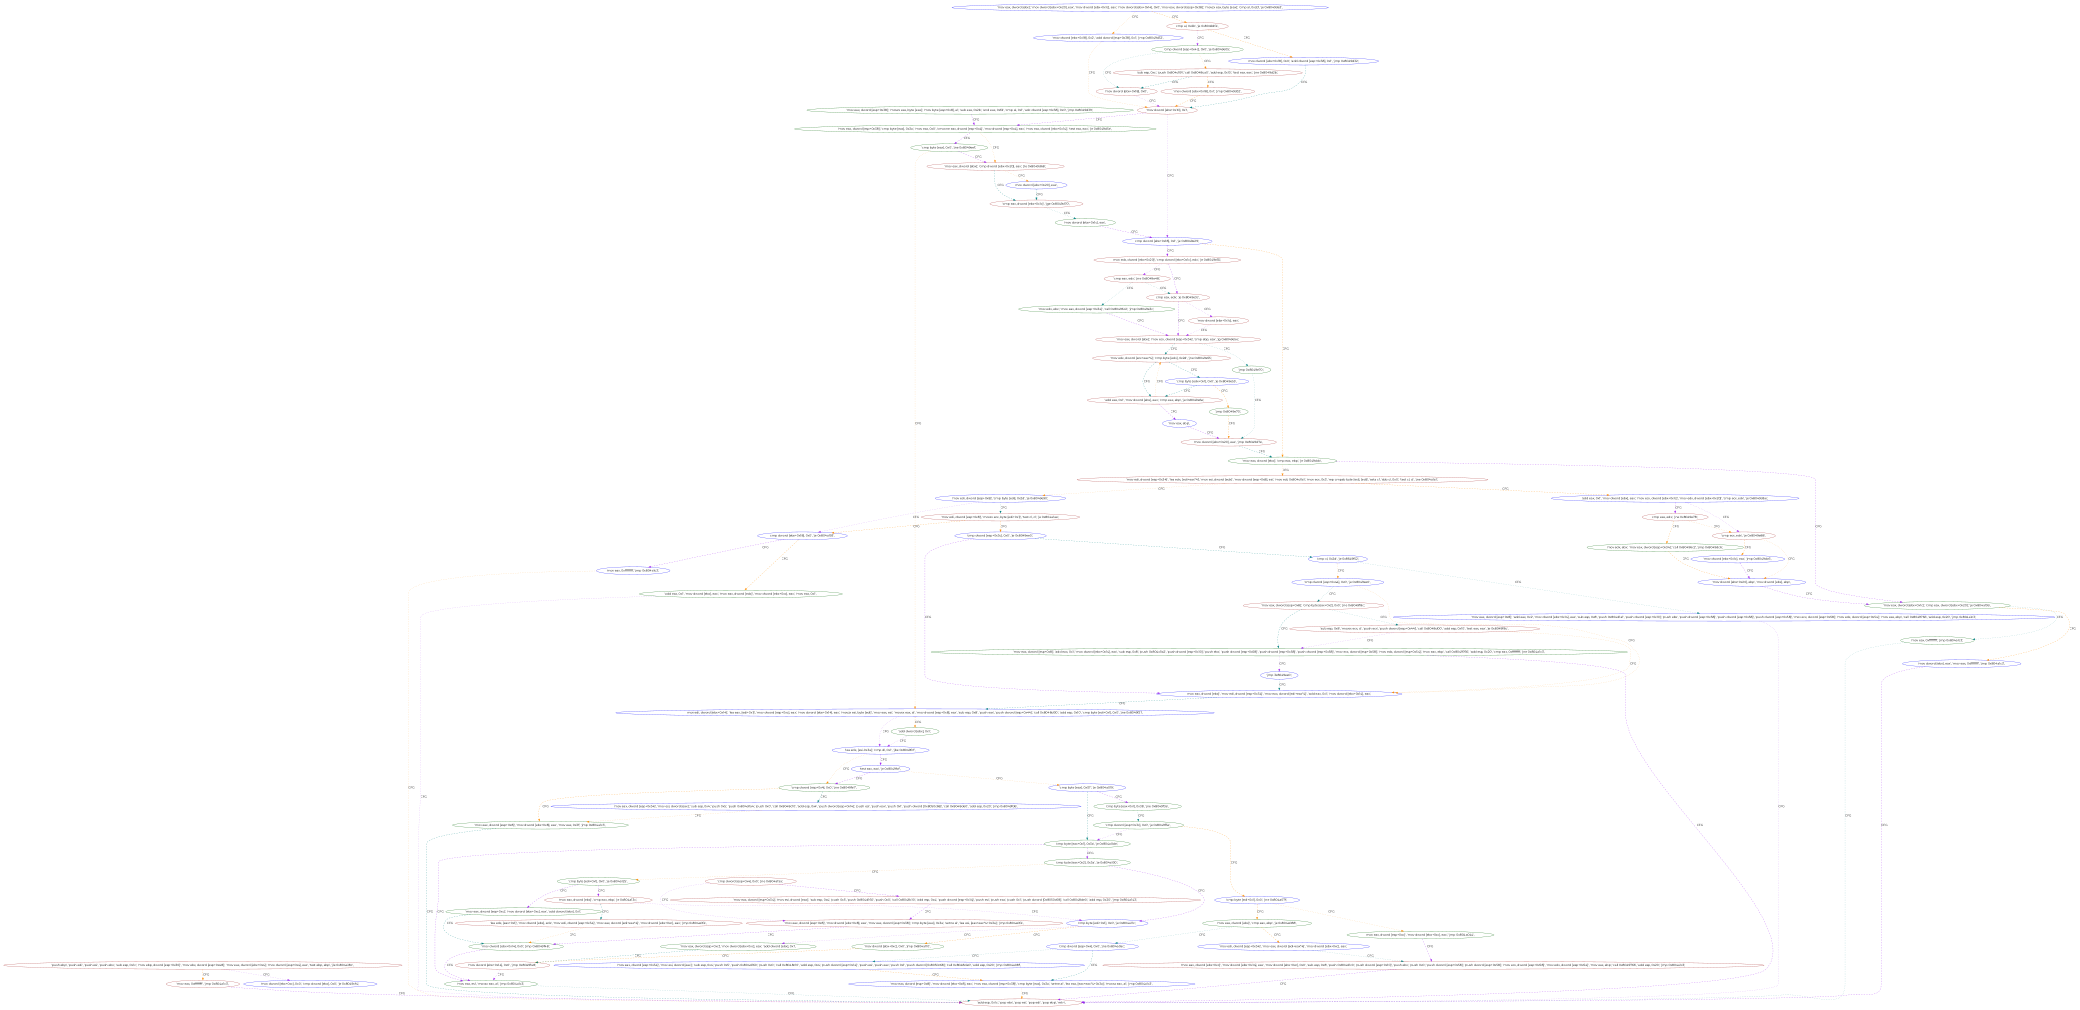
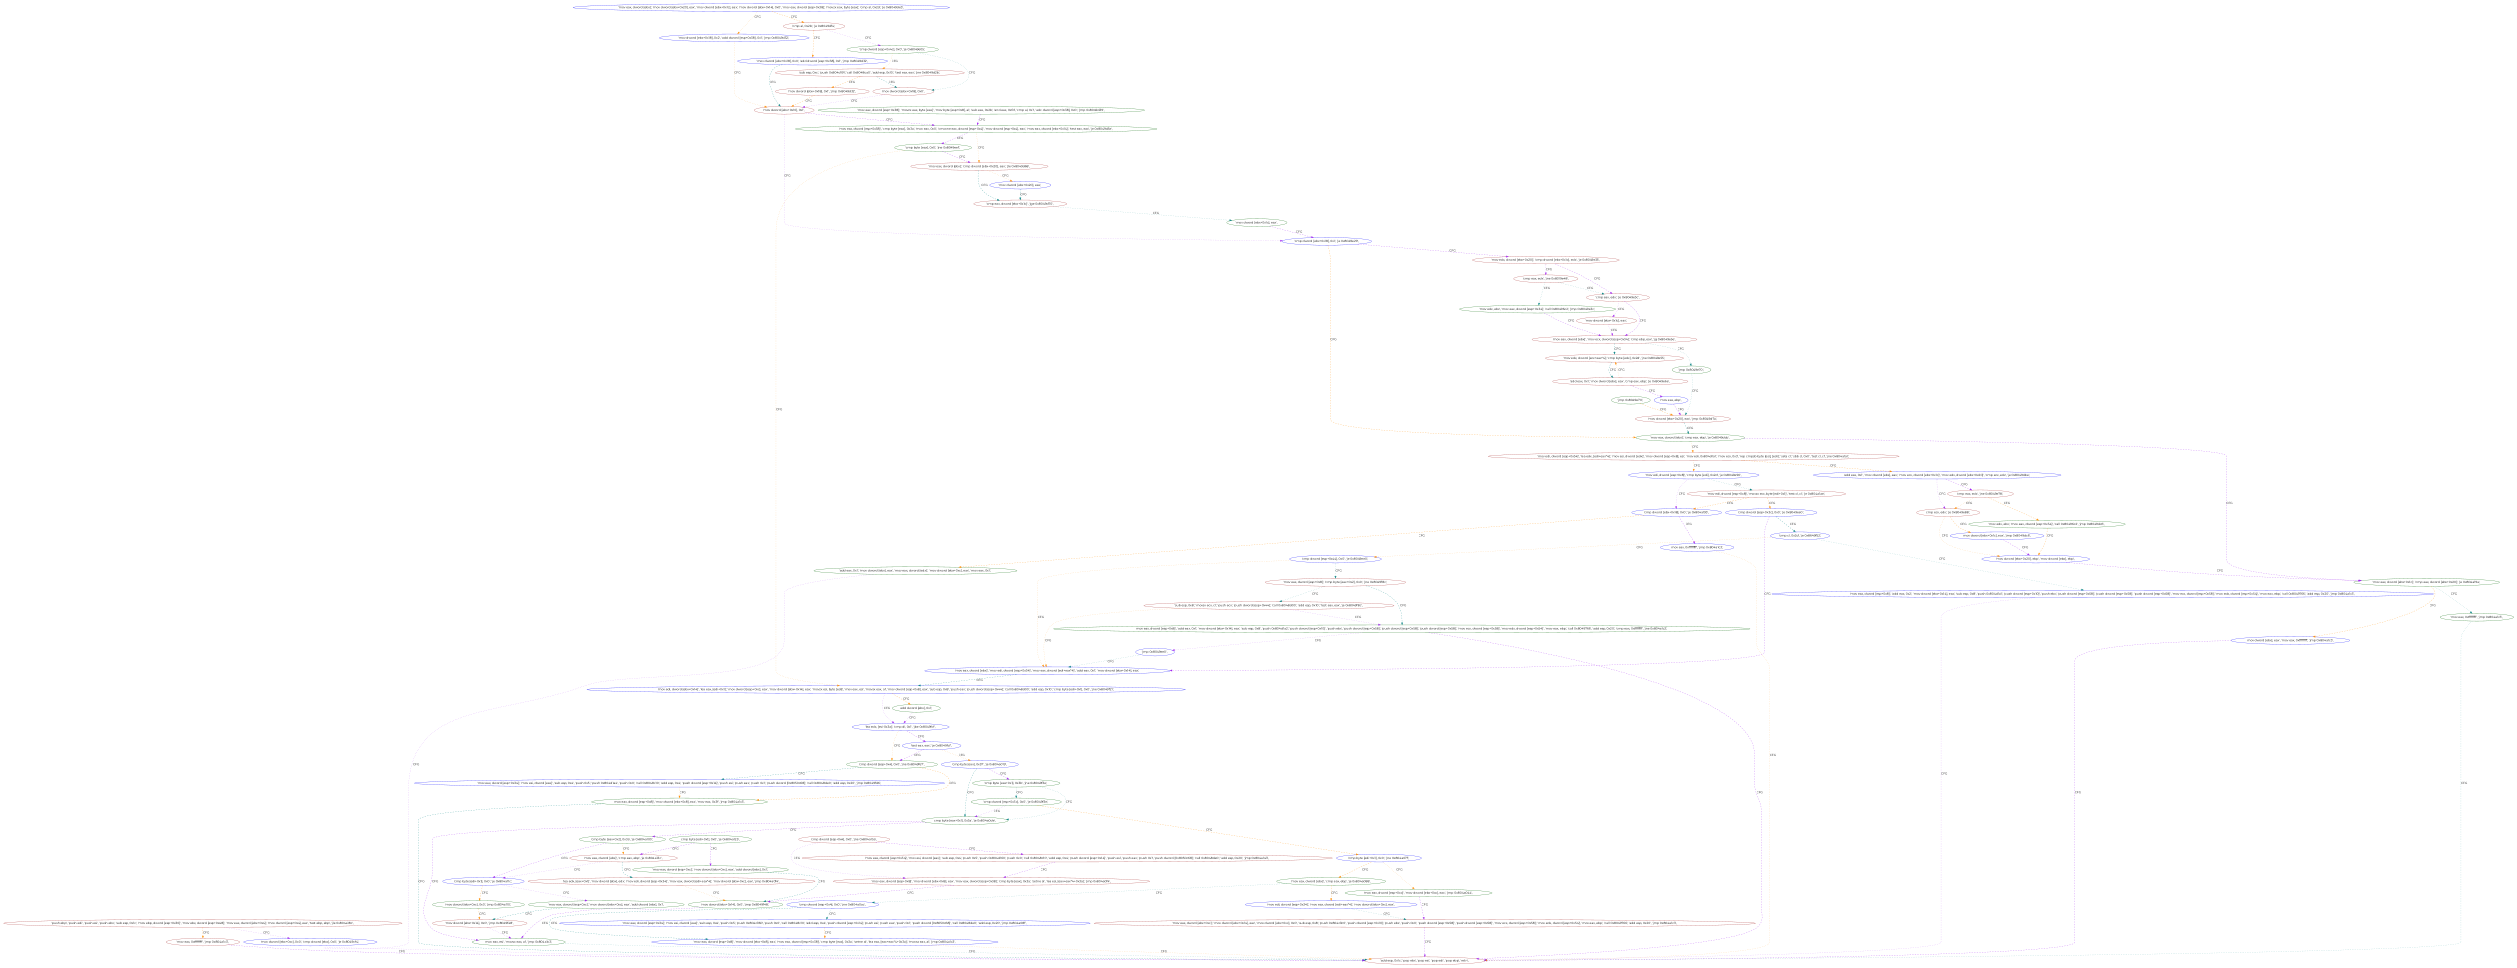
node "'cmp eax, edx', 'jne 0x8049e48',": label "'cmp eax, edx', 'jne 0x8049e48'," -> "'cmp eax, edx', 'jne 0x8019e48',"
node "'cmp byte [edx+0x1], 0x0', 'je 0x8049e55',": removed
node "'jmp 3x8049ee0',": label "'jmp 3x8049ee0'," -> "'jmp 0x8049ee0',"
edge "'cmp byte [eax+0x1], 0x3b', 'jne 0x8049f3e'," -> "'cmp byte [eax+0x1], 0x3a', 'je 0x804a0de',": added, label "CFG"
edge "'cmp byte [eax+0x2], 0x3a', 'je 0x804a100'," -> "'cmp byte [edi+0x1], 0x0', 'je 0x804a125',": now "'cmp byte [eax+0x2], 0x3a', 'je 0x804a100'," -> "'mov eax, dword [ebx]', 'cmp eax, ebp', 'je 0x804a13c',"
